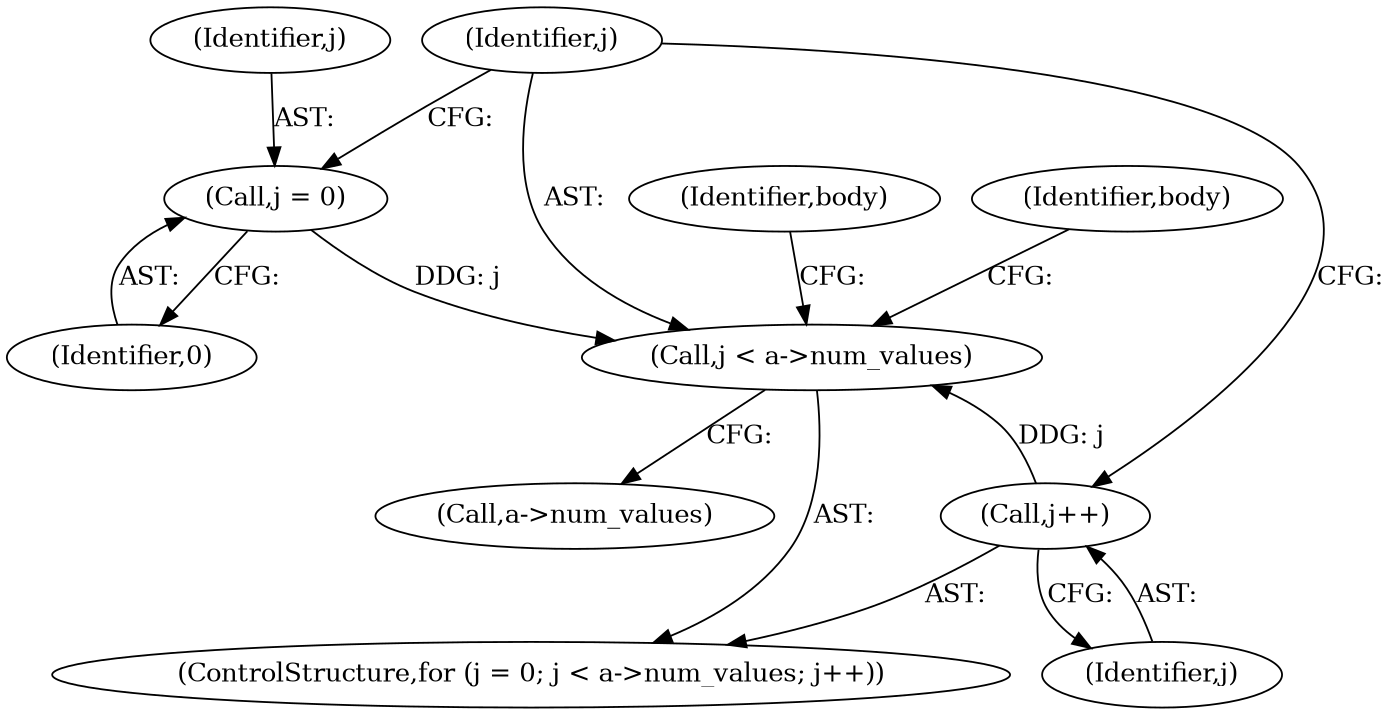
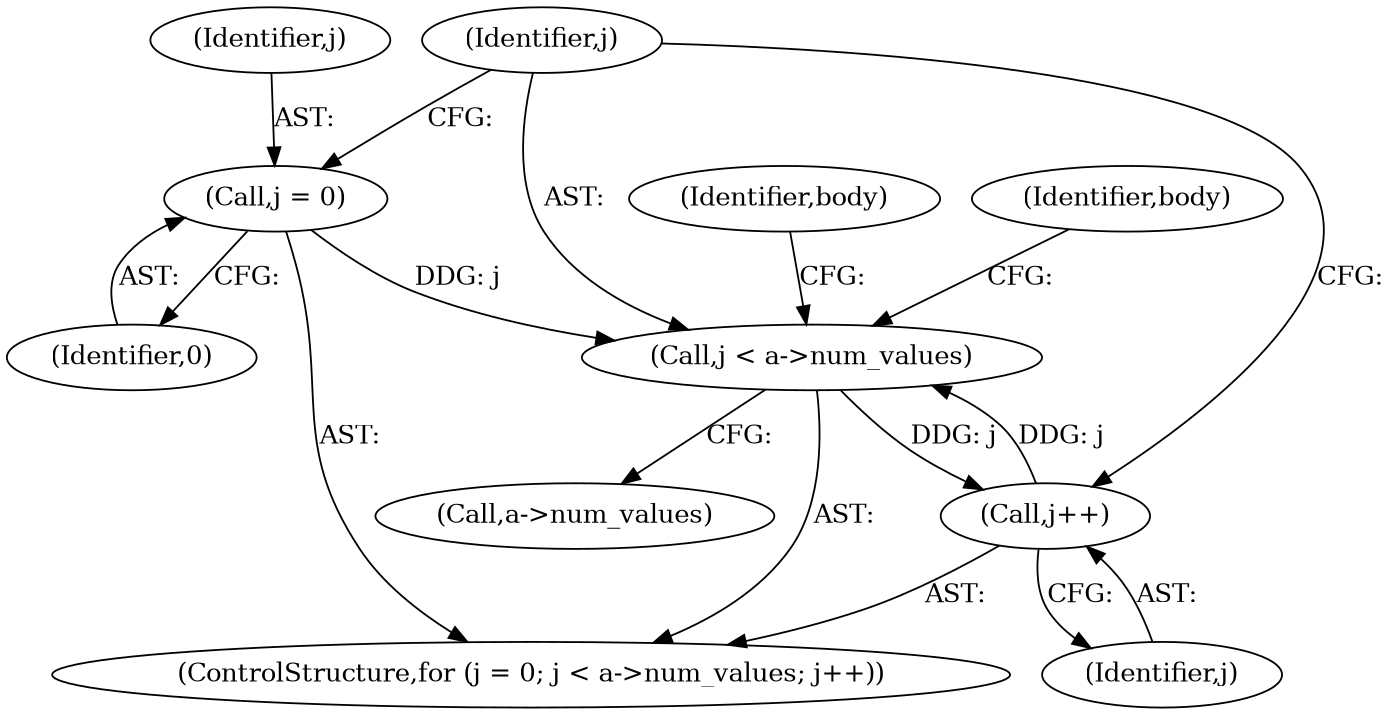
edge "(Call,j < a->num_values)" -> "(Call,j++)": added, label "DDG: j"
edge "(Call,j = 0)" -> "(ControlStructure,for (j = 0; j < a->num_values; j++))": added, label "AST:"
